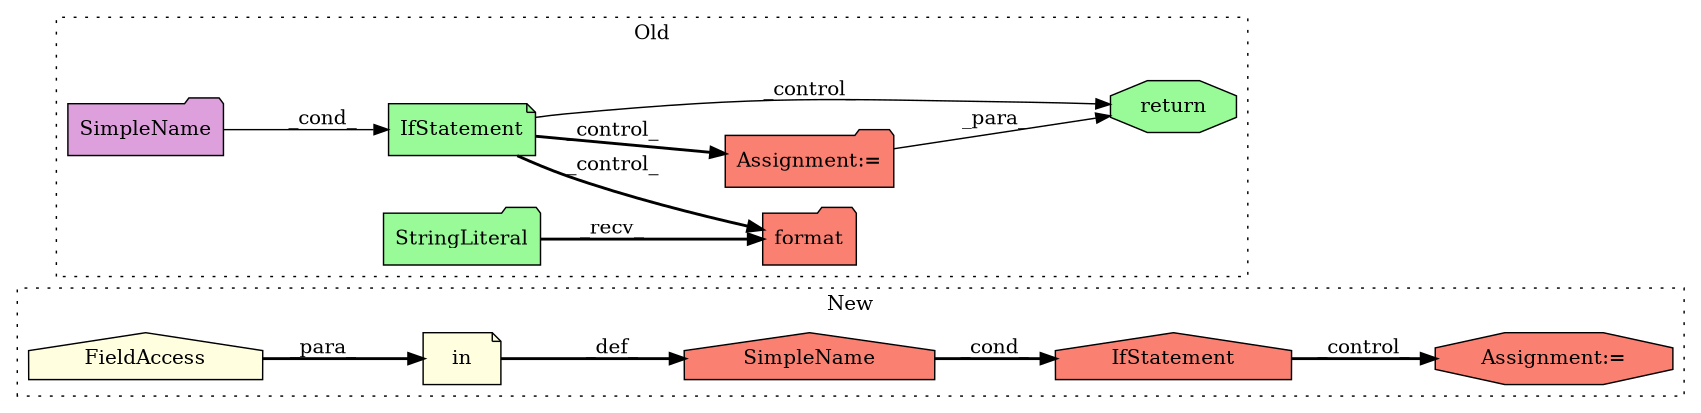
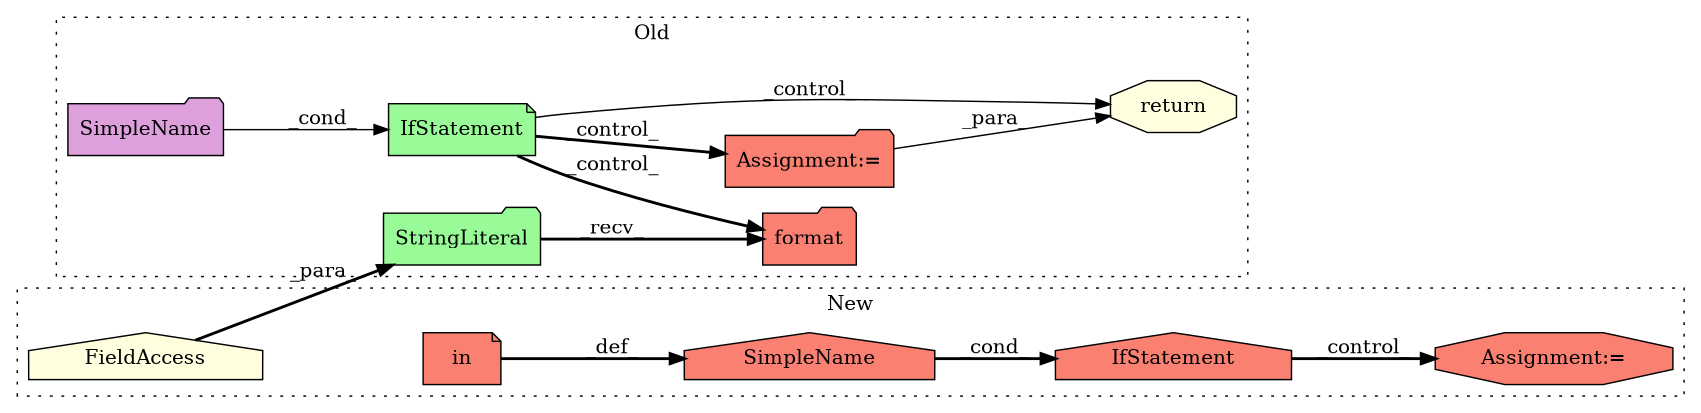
node "return": fillcolor palegreen -> lightyellow
edge "FieldAccess" -> "in": now "FieldAccess" -> "StringLiteral"
node "in": fillcolor lightyellow -> salmon
